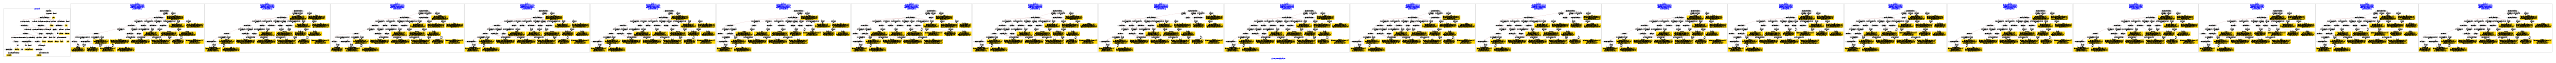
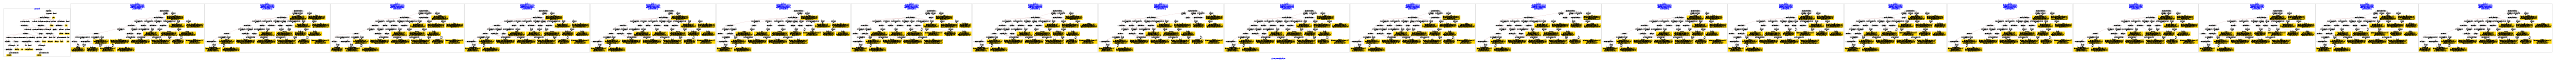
edge "E35_Title1" -> "title": now "E52_Time-Span1" -> "title"
node "E69_Death1": added
node "artist": fillcolor lightgray -> gold
edge "E52_Time-Span3" -> "artist_death": label "P32_used_general_technique" -> "P82_at_some_time_within"
